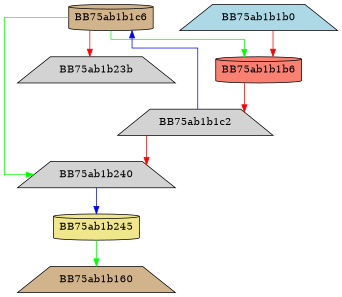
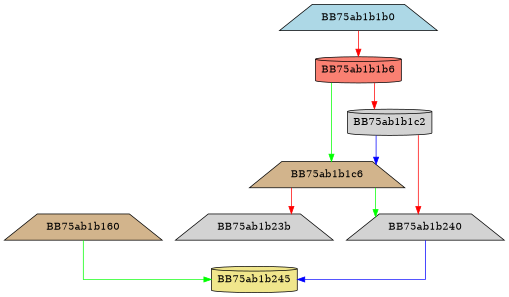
node "BB75ab1b1c6": shape cylinder -> trapezium
edge "BB75ab1b1c6" -> "BB75ab1b1b6": reversed
node "BB75ab1b1c2": shape trapezium -> cylinder
edge "BB75ab1b245" -> "BB75ab1b160": reversed
